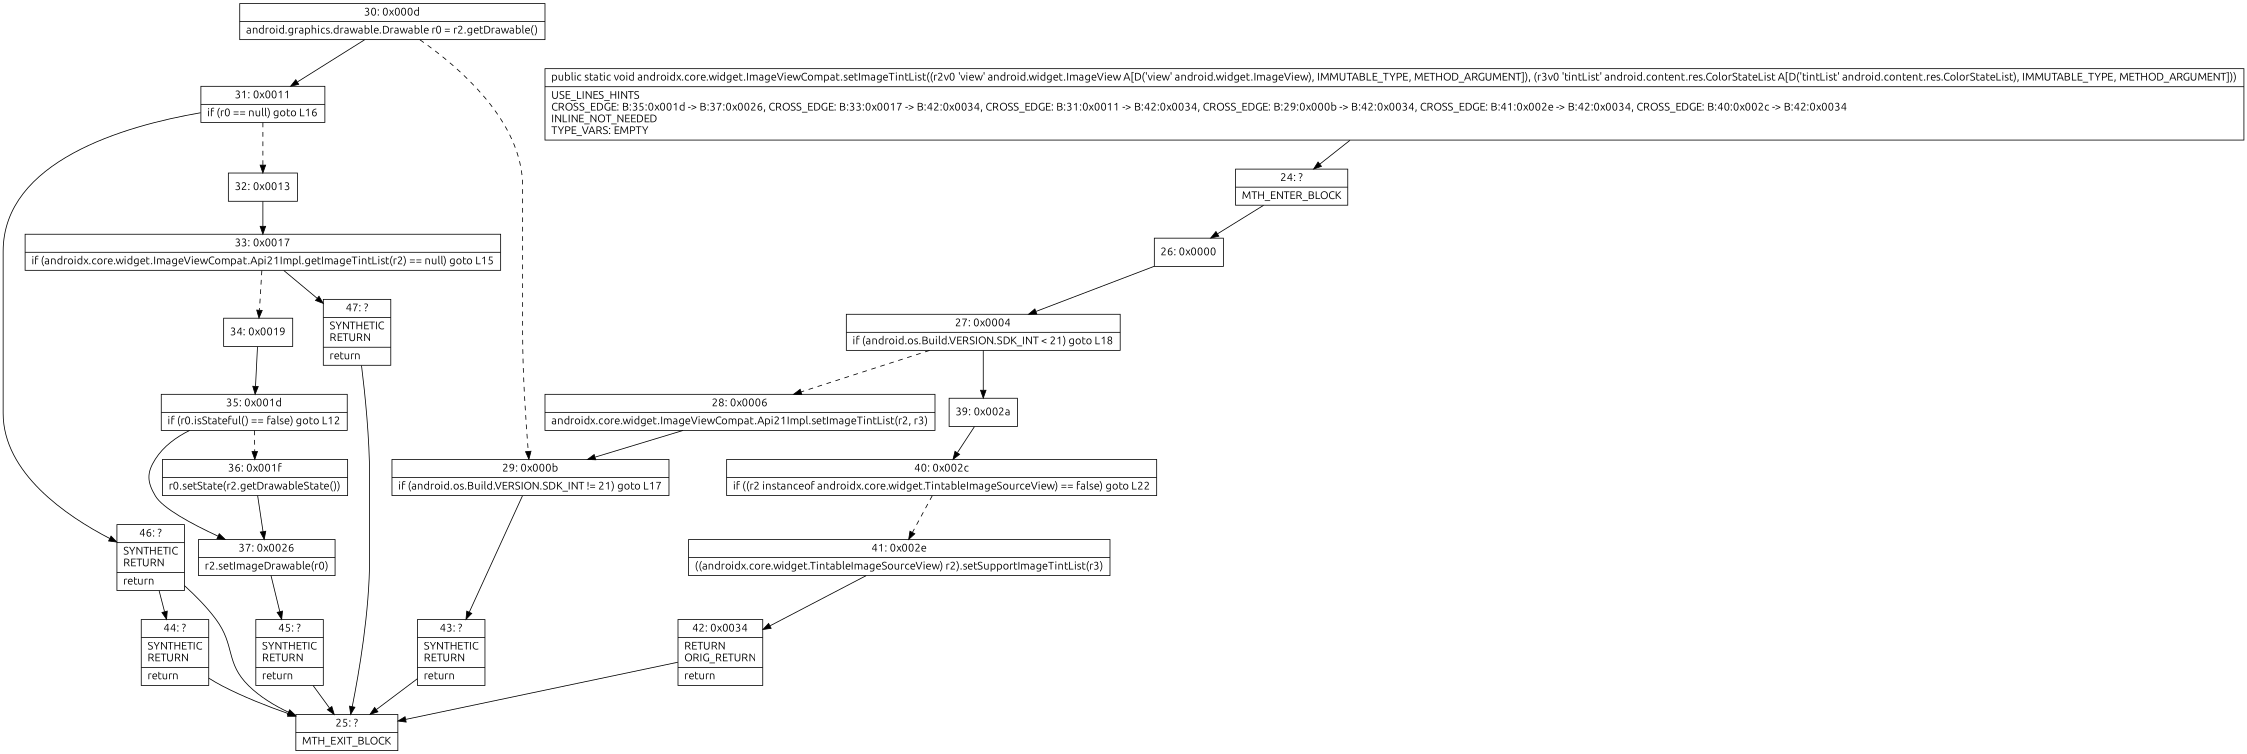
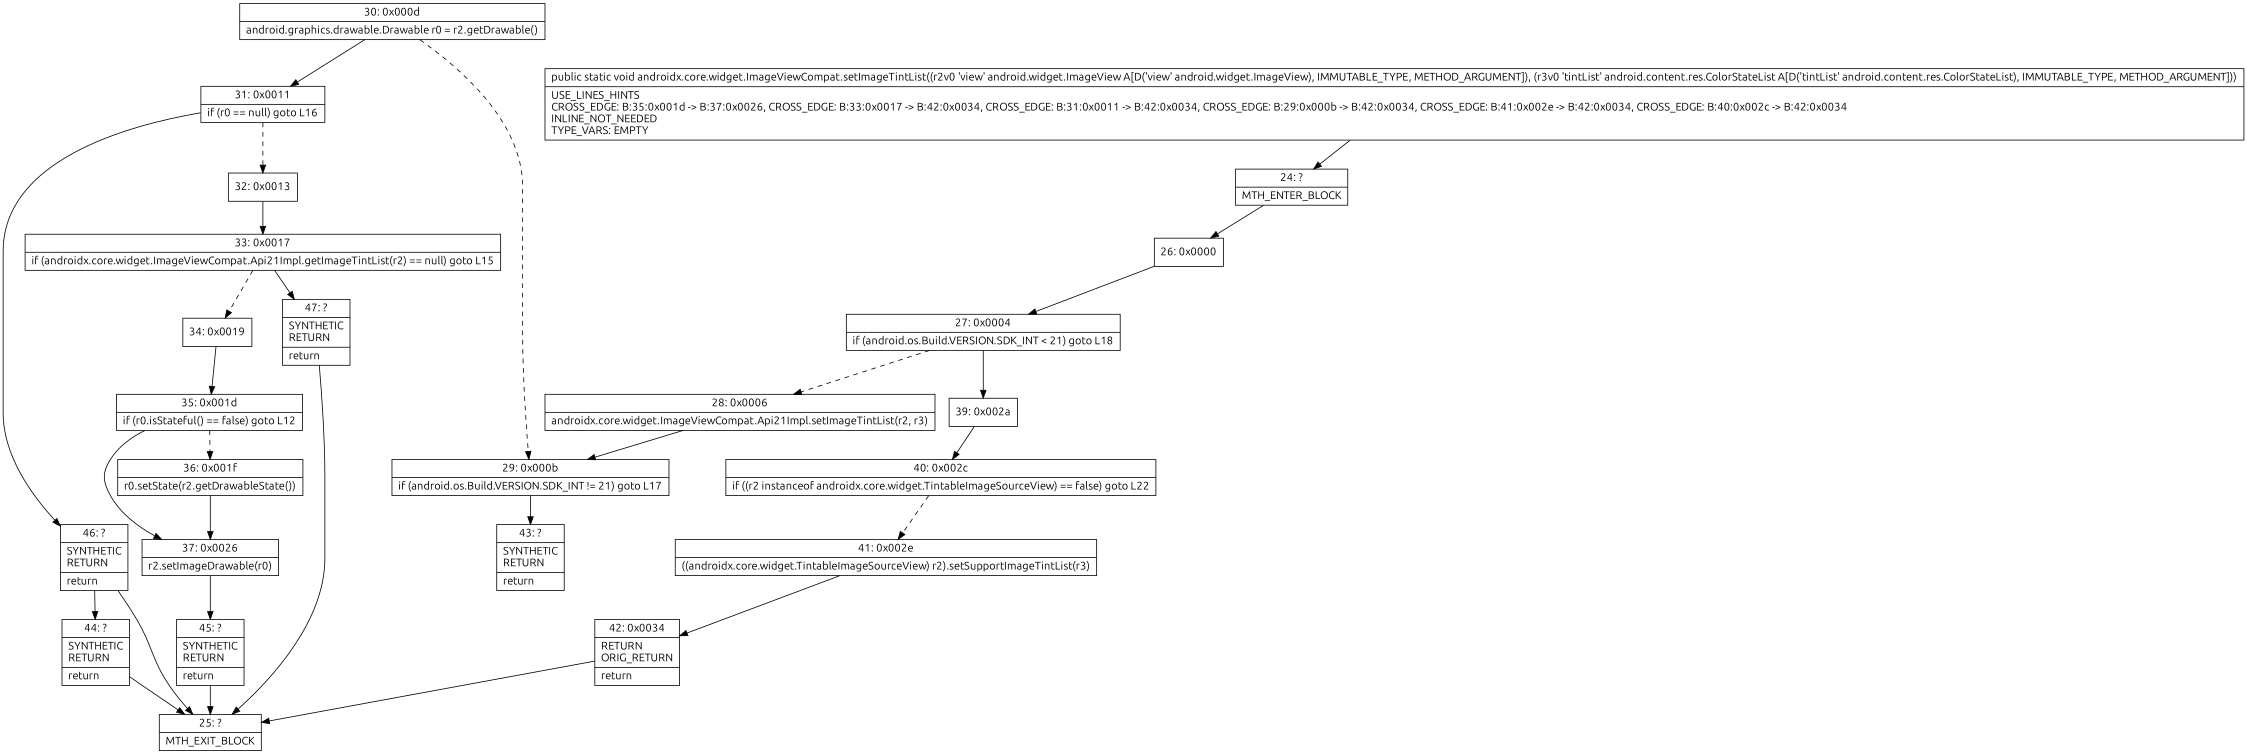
edge "43: ?" -> "25: ?": removed
